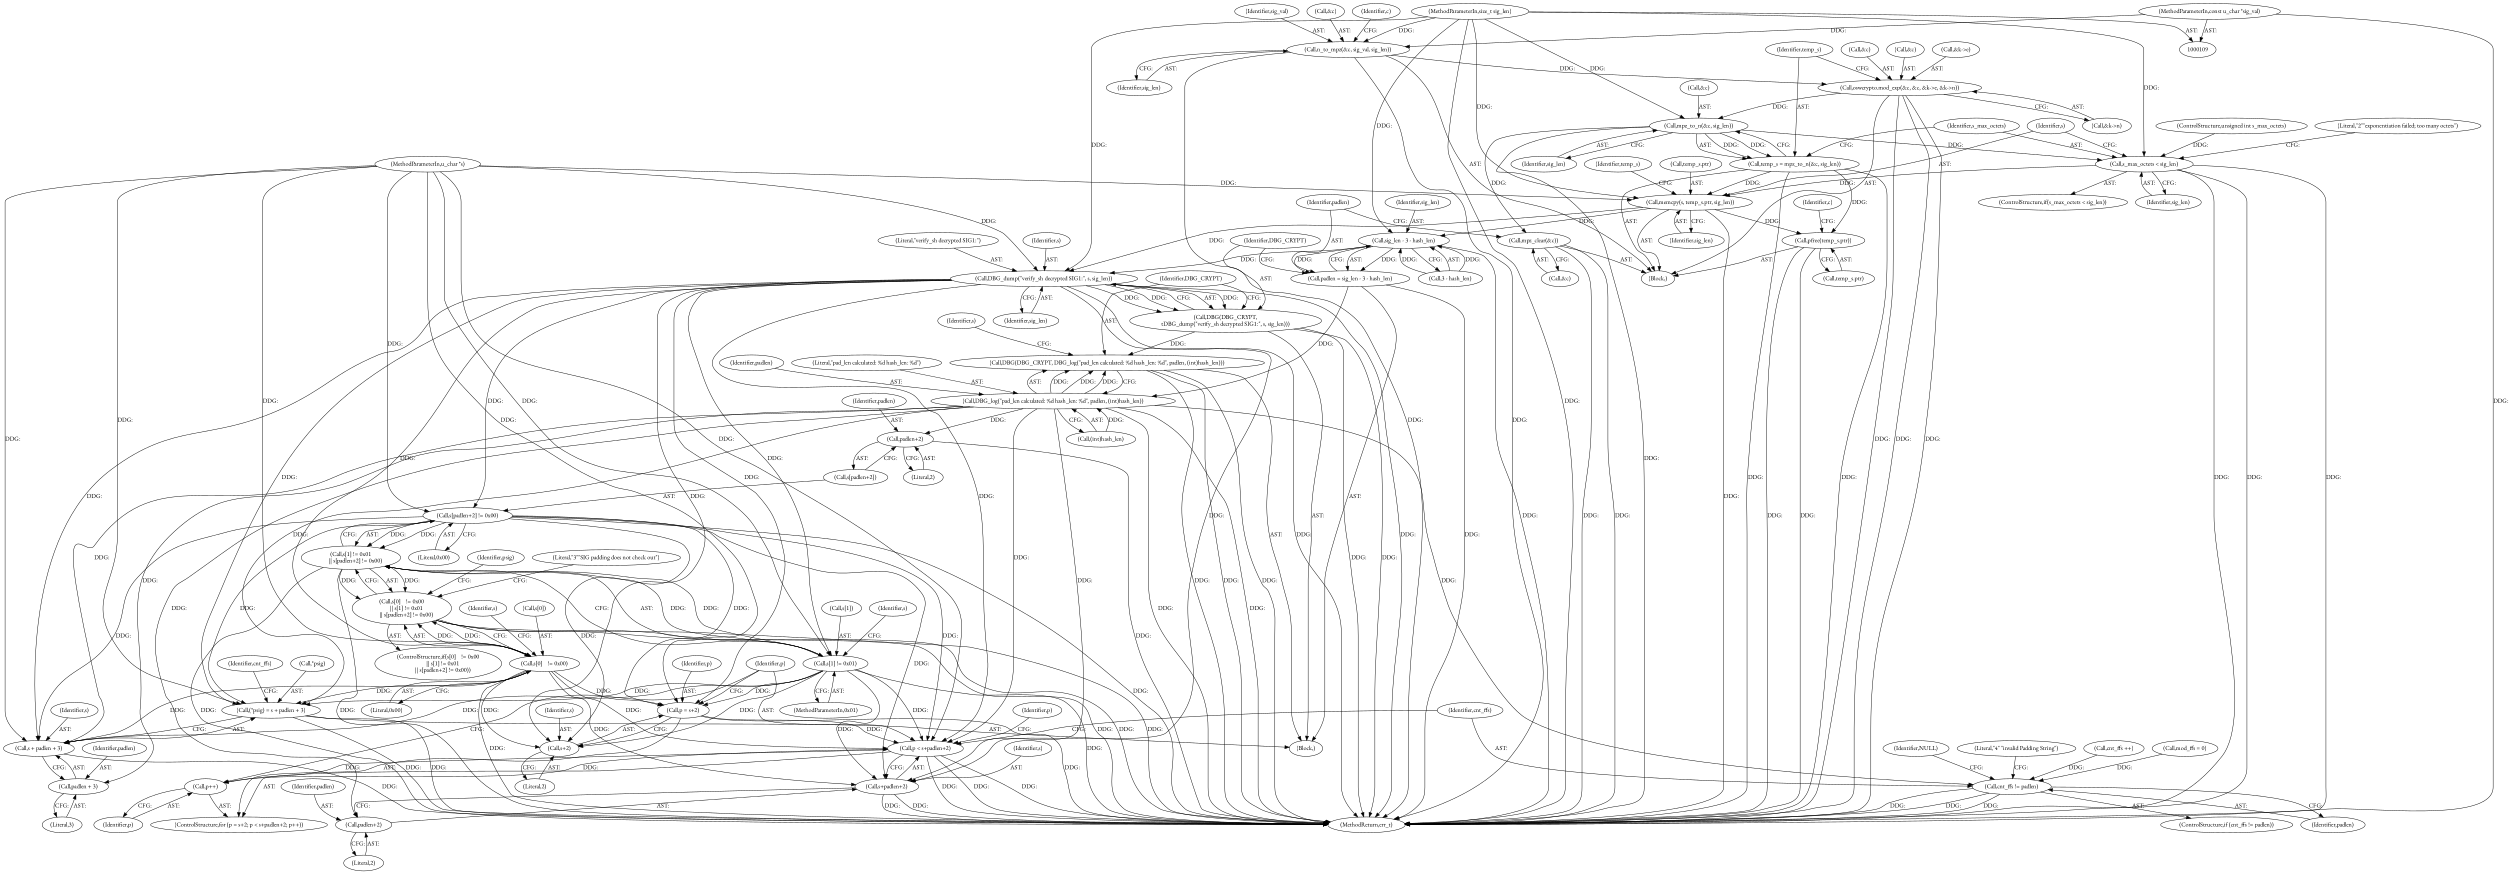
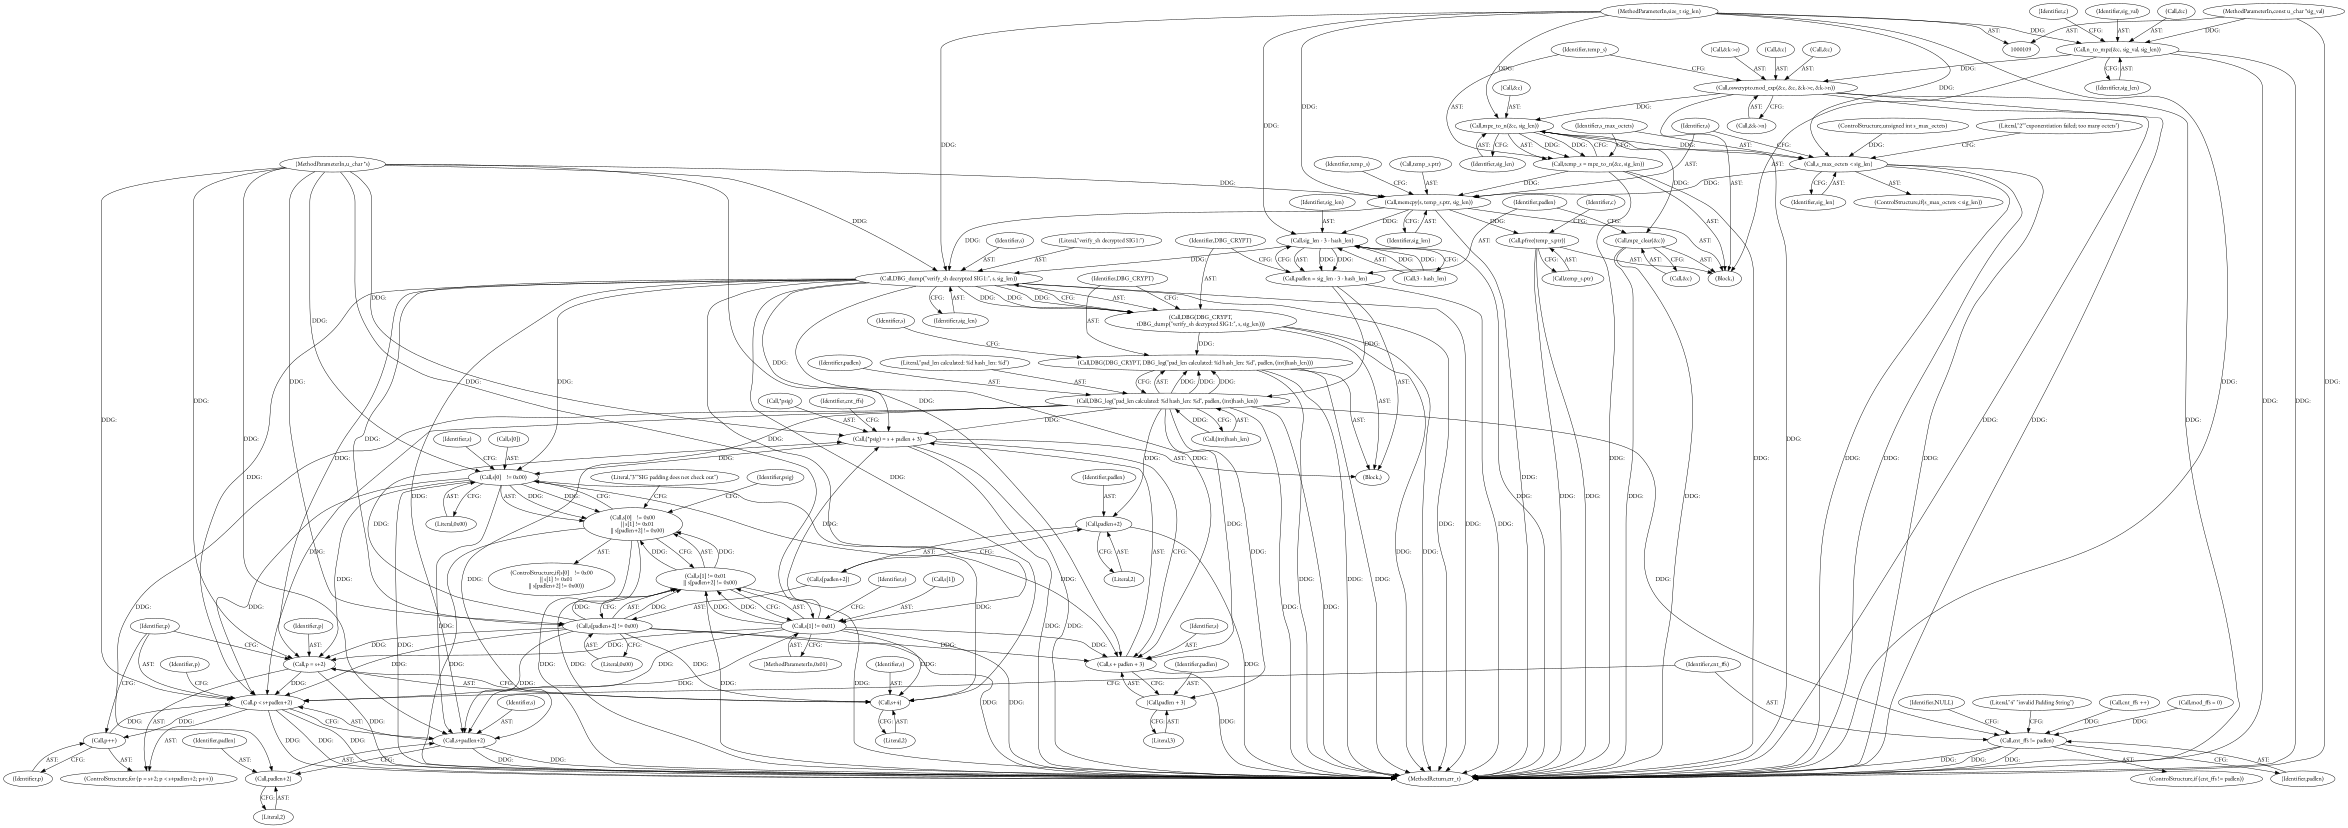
edge "(Call,temp_s = mpz_to_n(&c, sig_len))" -> "(Call,pfree(temp_s.ptr))": removed, label "DDG:"
edge "(MethodParameterIn,u_char *s)" -> "(Call,s+padlen+2)": added, label "DDG:"
edge "(Call,s[0]    != 0x00)" -> "(Call,(*psig) = s + padlen + 3)": reversed
node "(Call,s+2)": label "(Call,s+2)" -> "(Call,s+4)"
